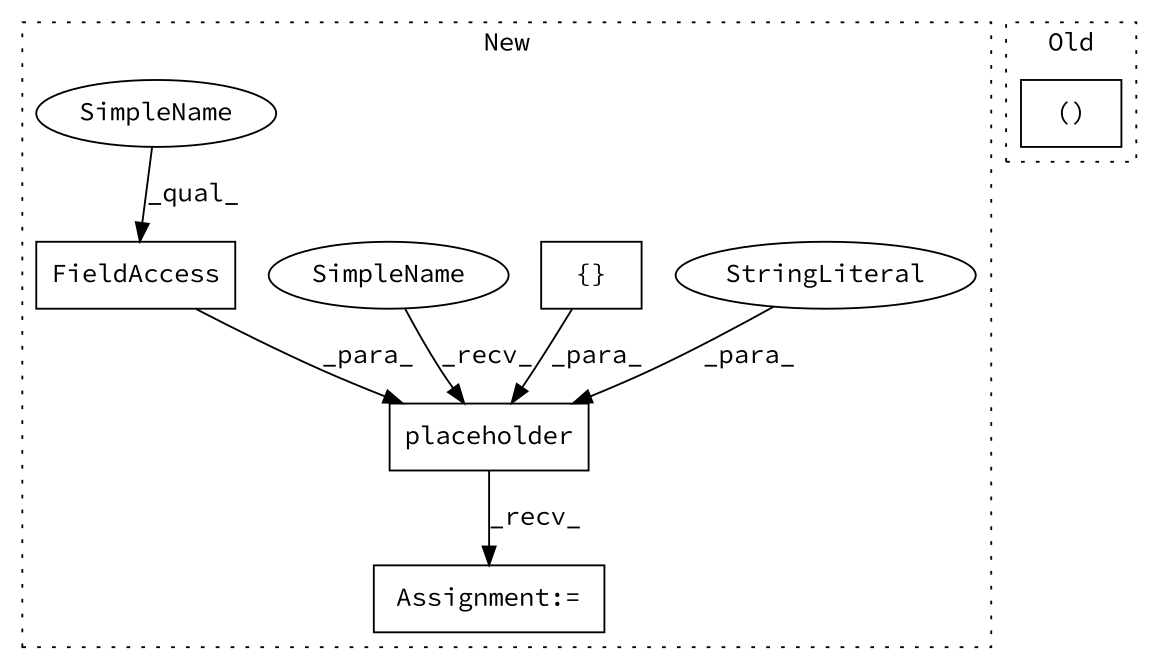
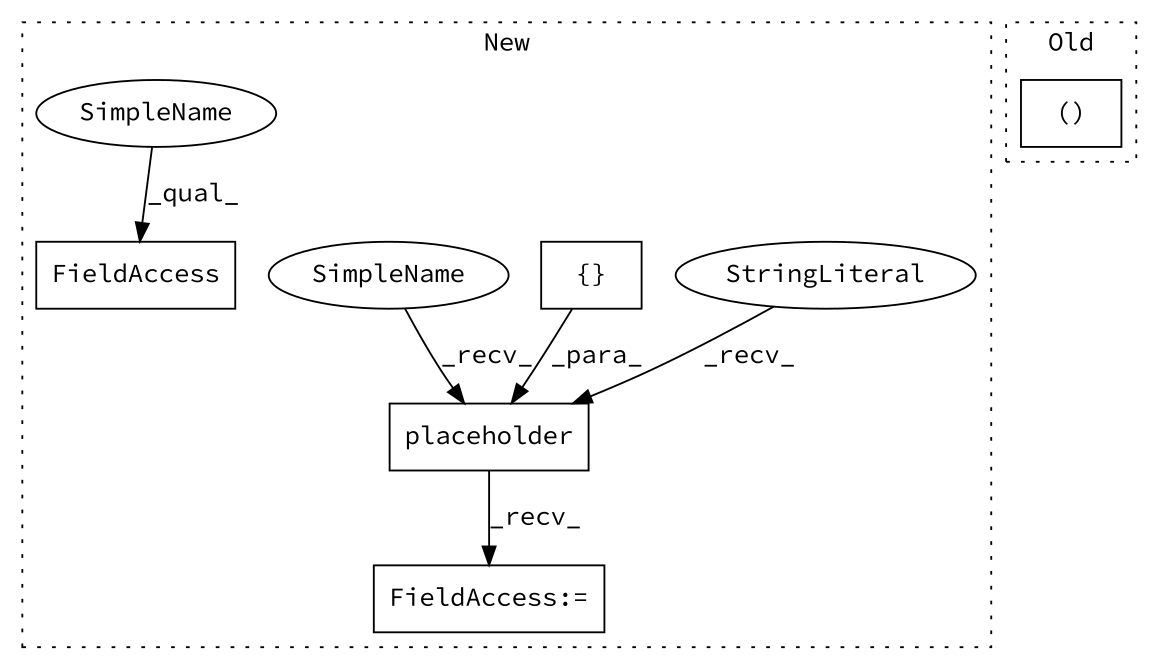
edge "FieldAccess" -> "placeholder": removed, label "_para_"
edge "StringLiteral" -> "placeholder": label "_para_" -> "_recv_"
node "Assignment:=": label "Assignment:=" -> "FieldAccess:="
